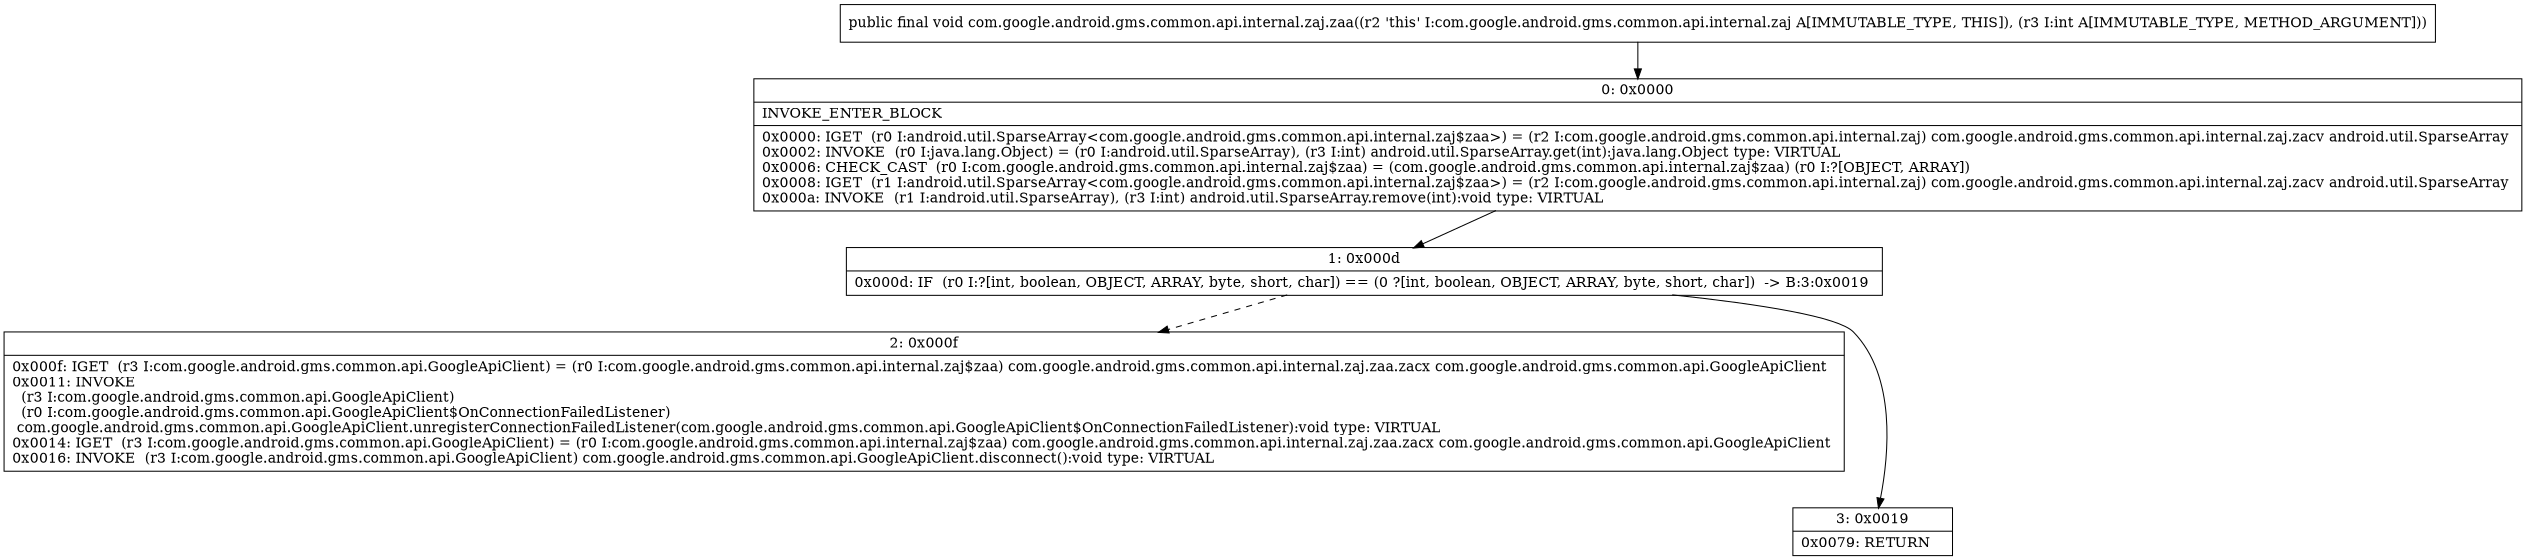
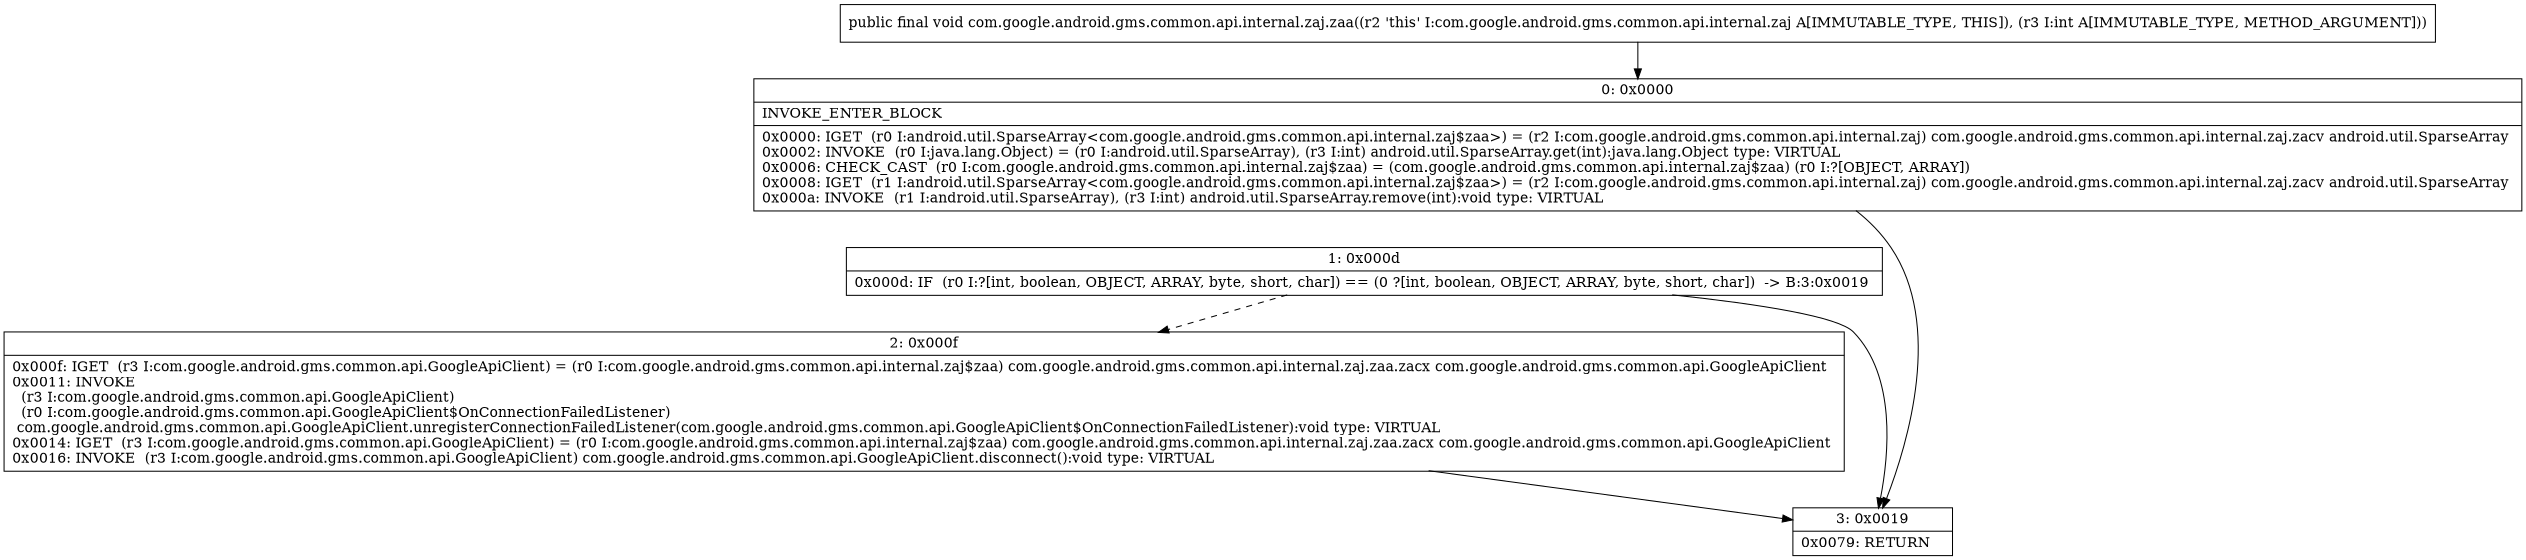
edge "0: 0x0000" -> "1: 0x000d": now "0: 0x0000" -> "3: 0x0019"
edge "2: 0x000f" -> "3: 0x0019": added
